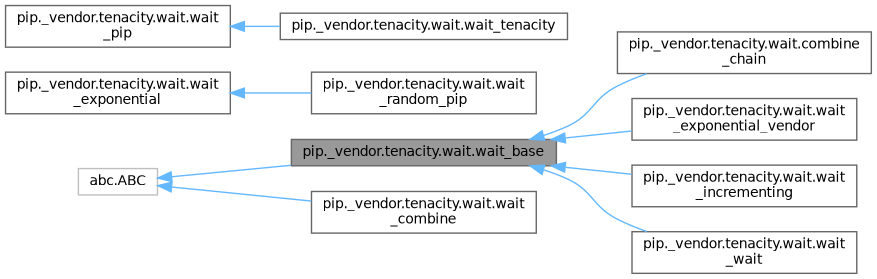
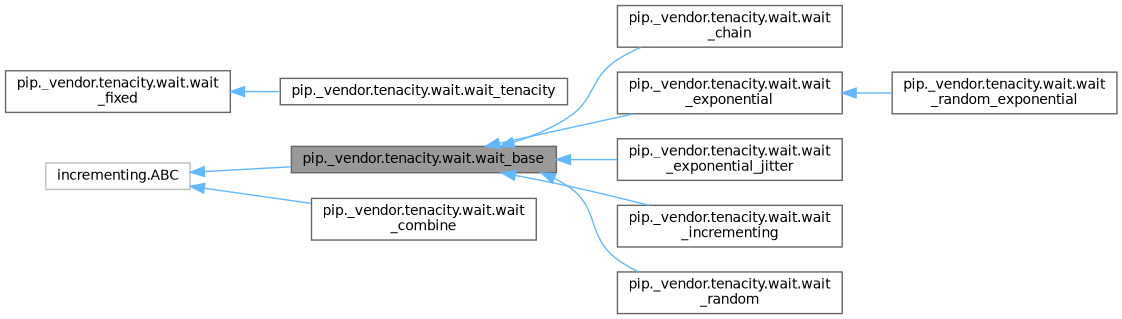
node "pip._vendor.tenacity.wait.wait _pip": label "pip._vendor.tenacity.wait.wait _pip" -> "pip._vendor.tenacity.wait.wait _fixed"
node "pip._vendor.tenacity.wait.combine _chain": label "pip._vendor.tenacity.wait.combine _chain" -> "pip._vendor.tenacity.wait.wait _chain"
node "pip._vendor.tenacity.wait.wait _random_pip": label "pip._vendor.tenacity.wait.wait _random_pip" -> "pip._vendor.tenacity.wait.wait _random_exponential"
node "pip._vendor.tenacity.wait.wait _exponential_vendor": label "pip._vendor.tenacity.wait.wait _exponential_vendor" -> "pip._vendor.tenacity.wait.wait _exponential_jitter"
edge "pip._vendor.tenacity.wait.wait _exponential" -> "pip._vendor.tenacity.wait.wait_base": added
node "abc.ABC": label "abc.ABC" -> "incrementing.ABC"
node "pip._vendor.tenacity.wait.wait _wait": label "pip._vendor.tenacity.wait.wait _wait" -> "pip._vendor.tenacity.wait.wait _random"
